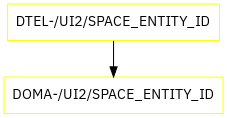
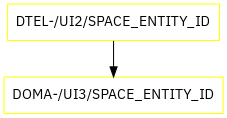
node "DOMA-/UI2/SPACE_ENTITY_ID": label "DOMA-/UI2/SPACE_ENTITY_ID" -> "DOMA-/UI3/SPACE_ENTITY_ID"
